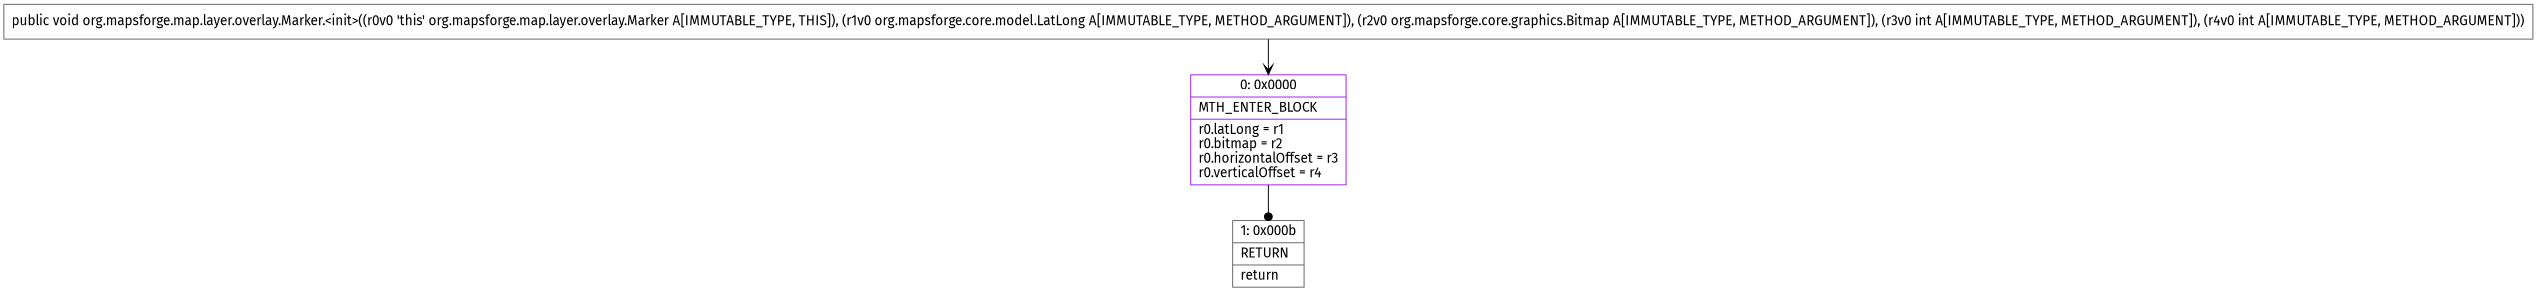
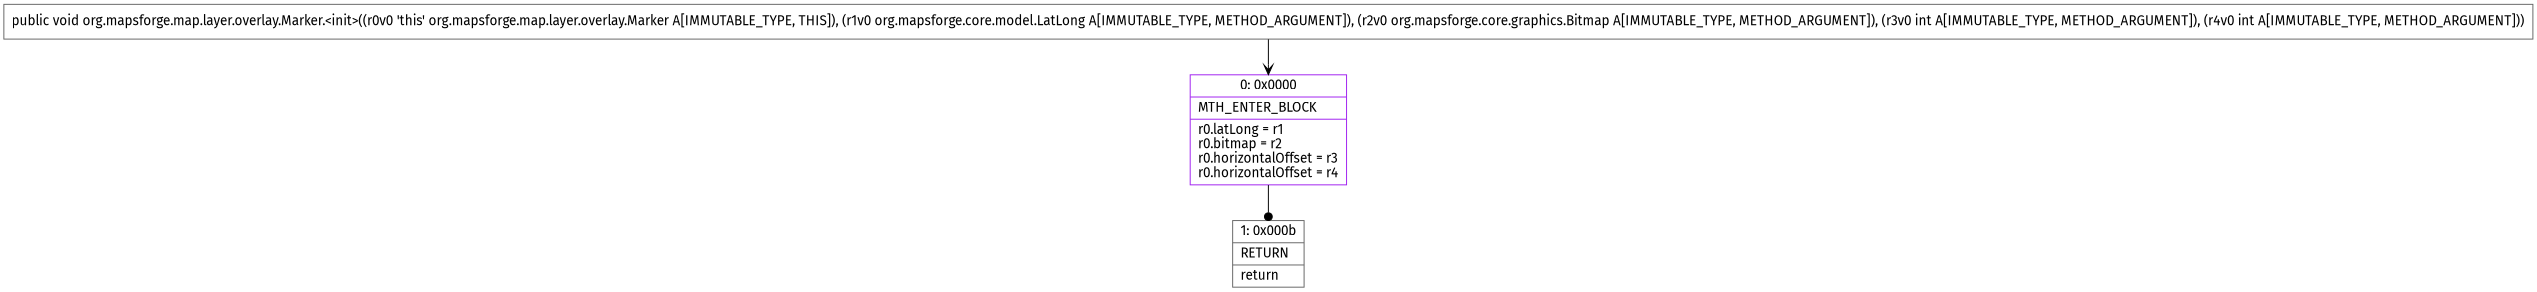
node "0: 0x0000": text "r0.verticalOffset = r4" -> "r0.horizontalOffset = r4"
